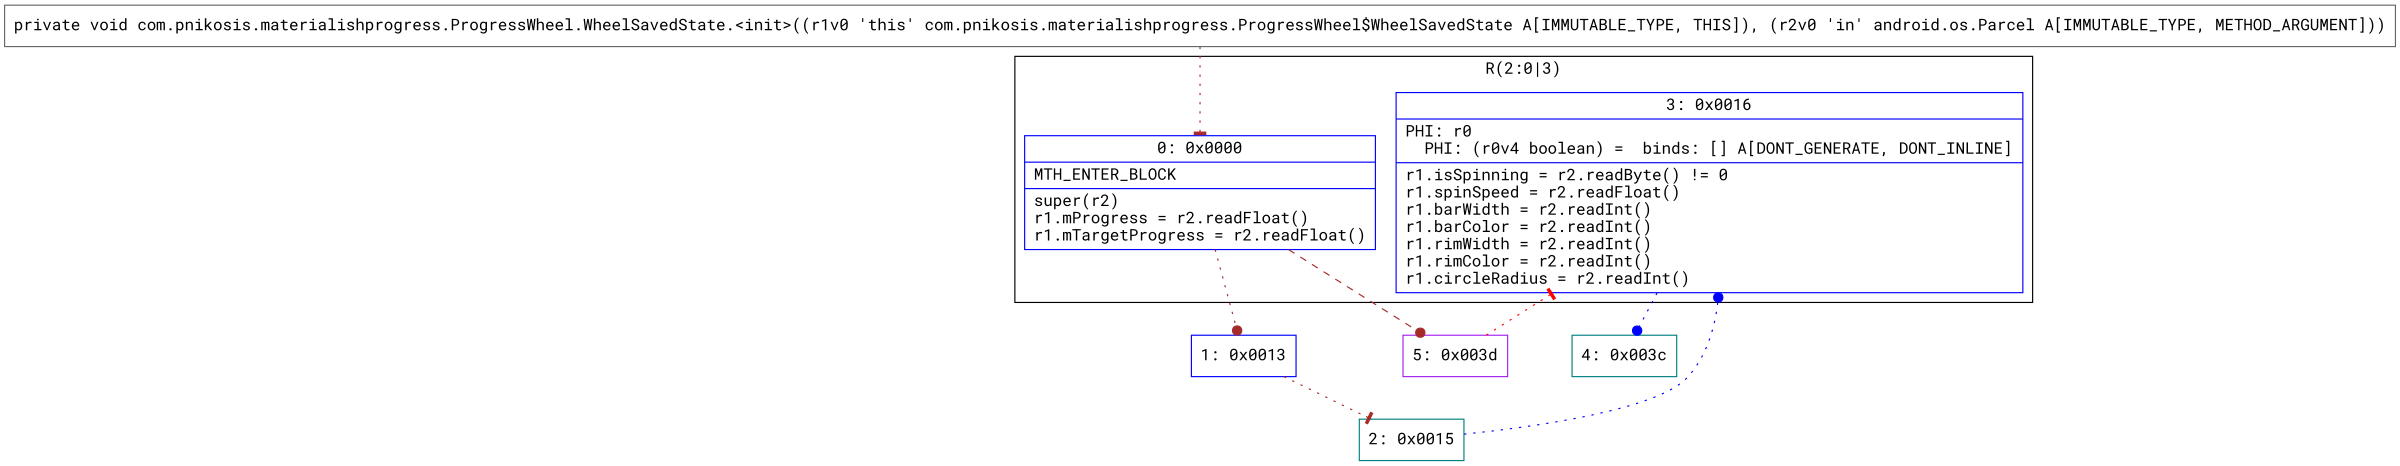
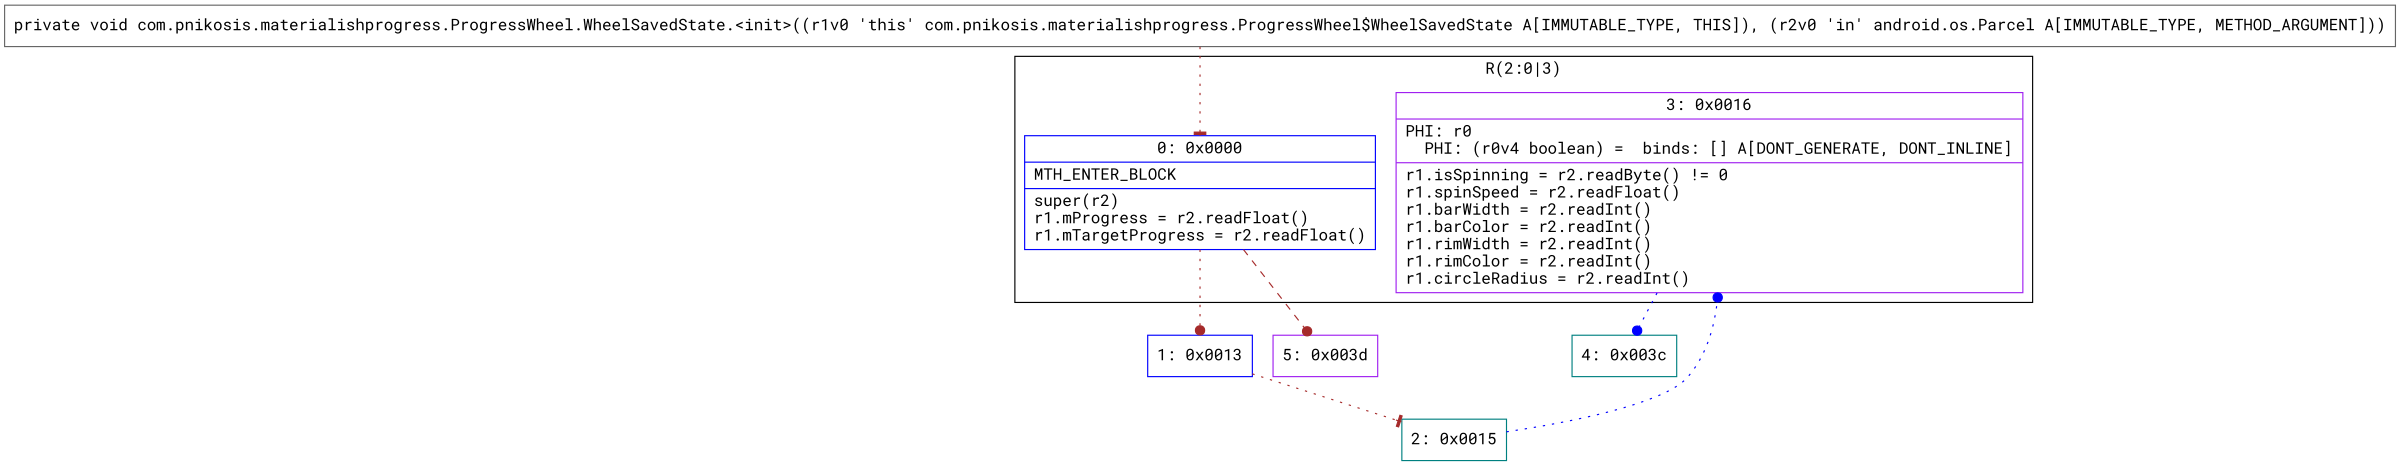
node "3: 0x0016": color blue -> purple
edge "5: 0x003d" -> "3: 0x0016": removed
